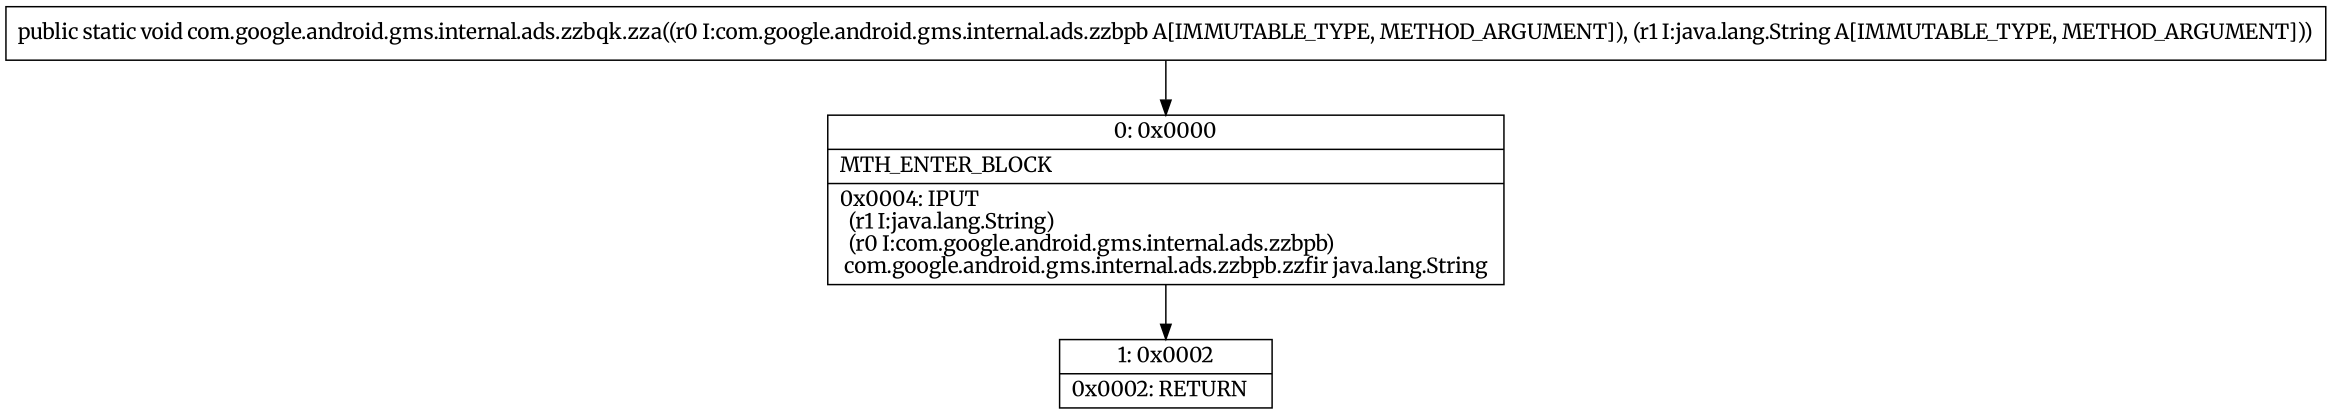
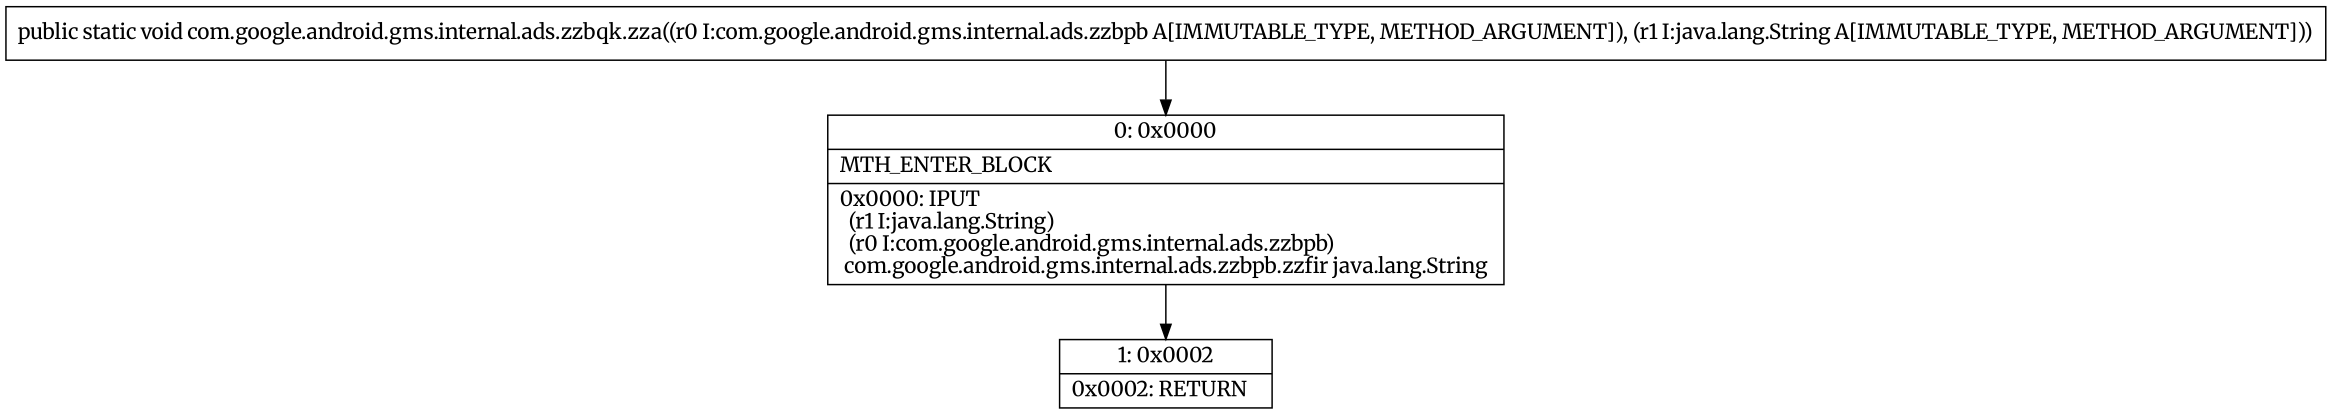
node "0: 0x0000": text "0x0004: IPUT" -> "0x0000: IPUT"
